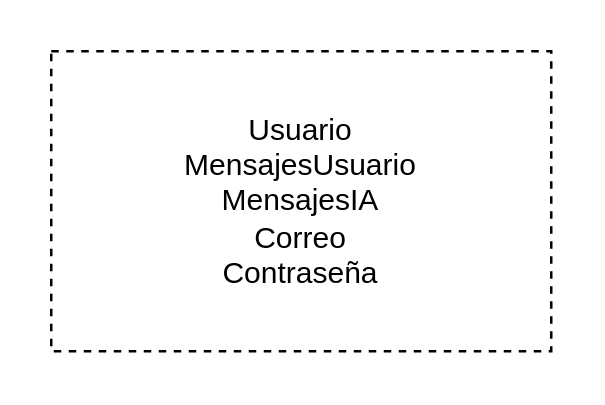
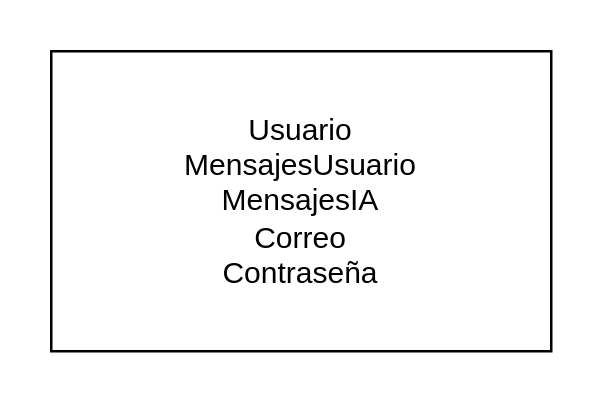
node "Usuario MensajesUsuario MensajesIA Correo Contraseña": style dashed -> solid
